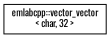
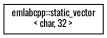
node "emlabcpp::vector_vector < char, 32 >": label "emlabcpp::vector_vector < char, 32 >" -> "emlabcpp::static_vector < char, 32 >"
